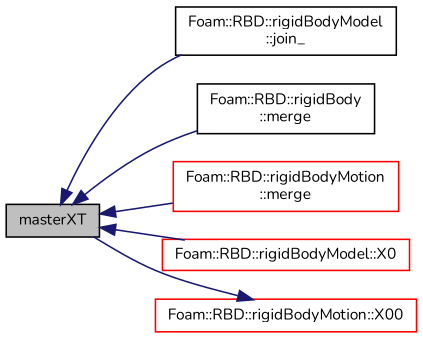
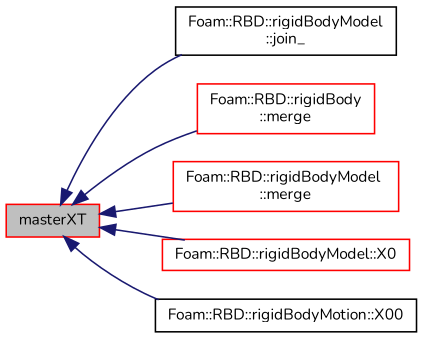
node "Foam::RBD::rigidBody ::merge": color black -> red
node "Foam::RBD::rigidBodyMotion ::merge": label "Foam::RBD::rigidBodyMotion ::merge" -> "Foam::RBD::rigidBodyModel ::merge"
node "masterXT": color black -> red
edge "masterXT" -> "Foam::RBD::rigidBodyMotion::X00": reversed
node "Foam::RBD::rigidBodyMotion::X00": color red -> black
